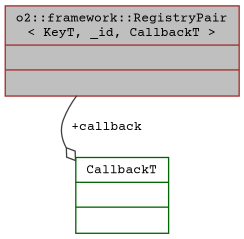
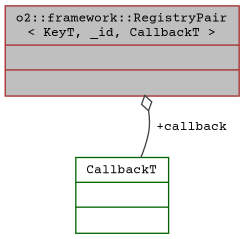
edge "o2::framework::RegistryPair" -> "CallbackT": reversed
